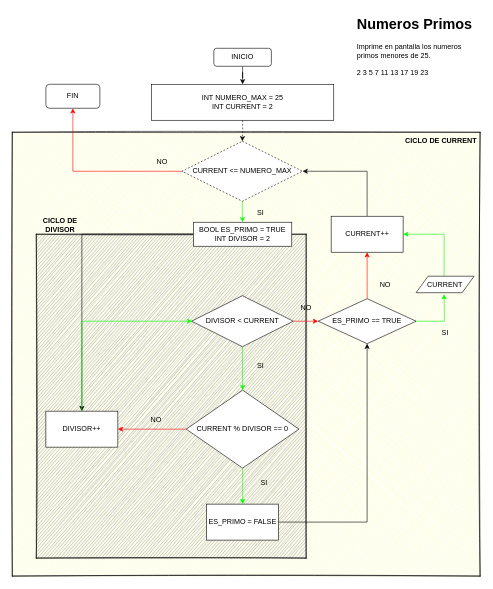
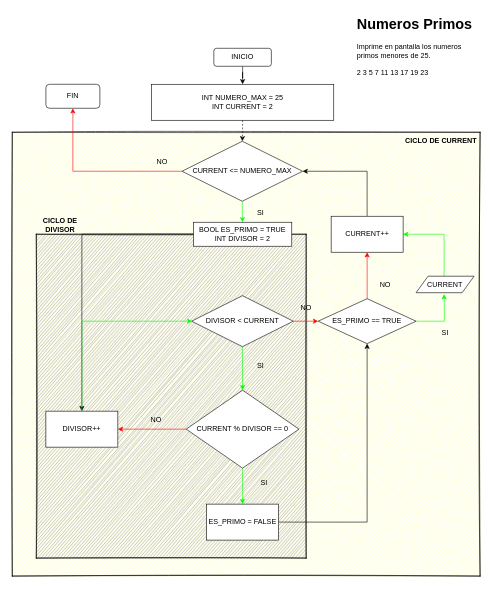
node "CURRENT <= NUMERO_MAX": style dashed -> solid
